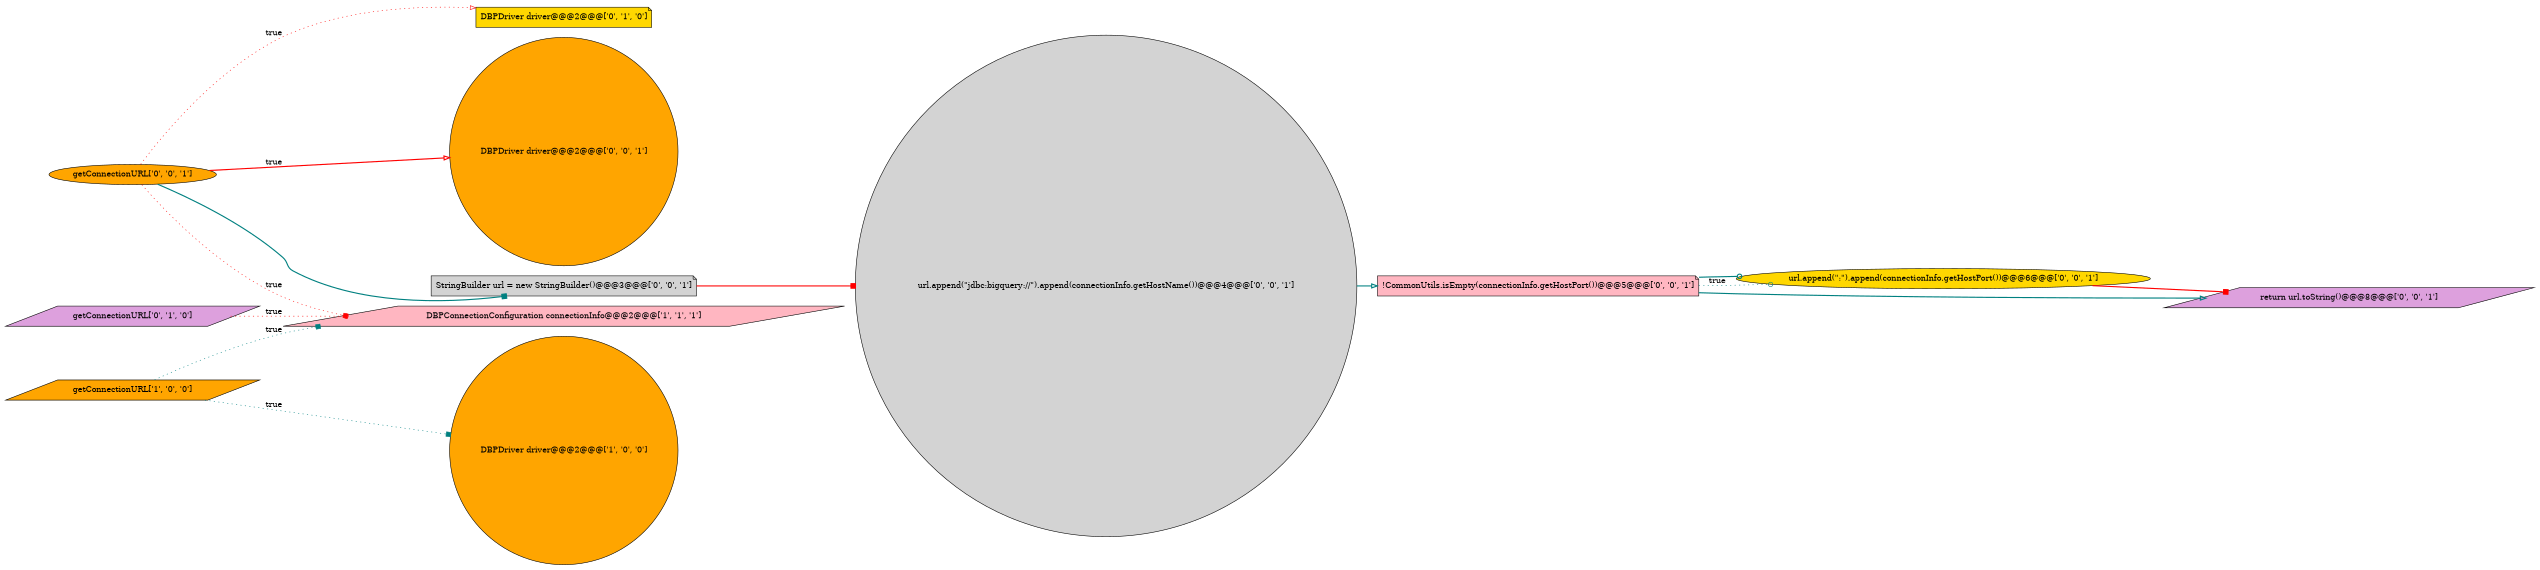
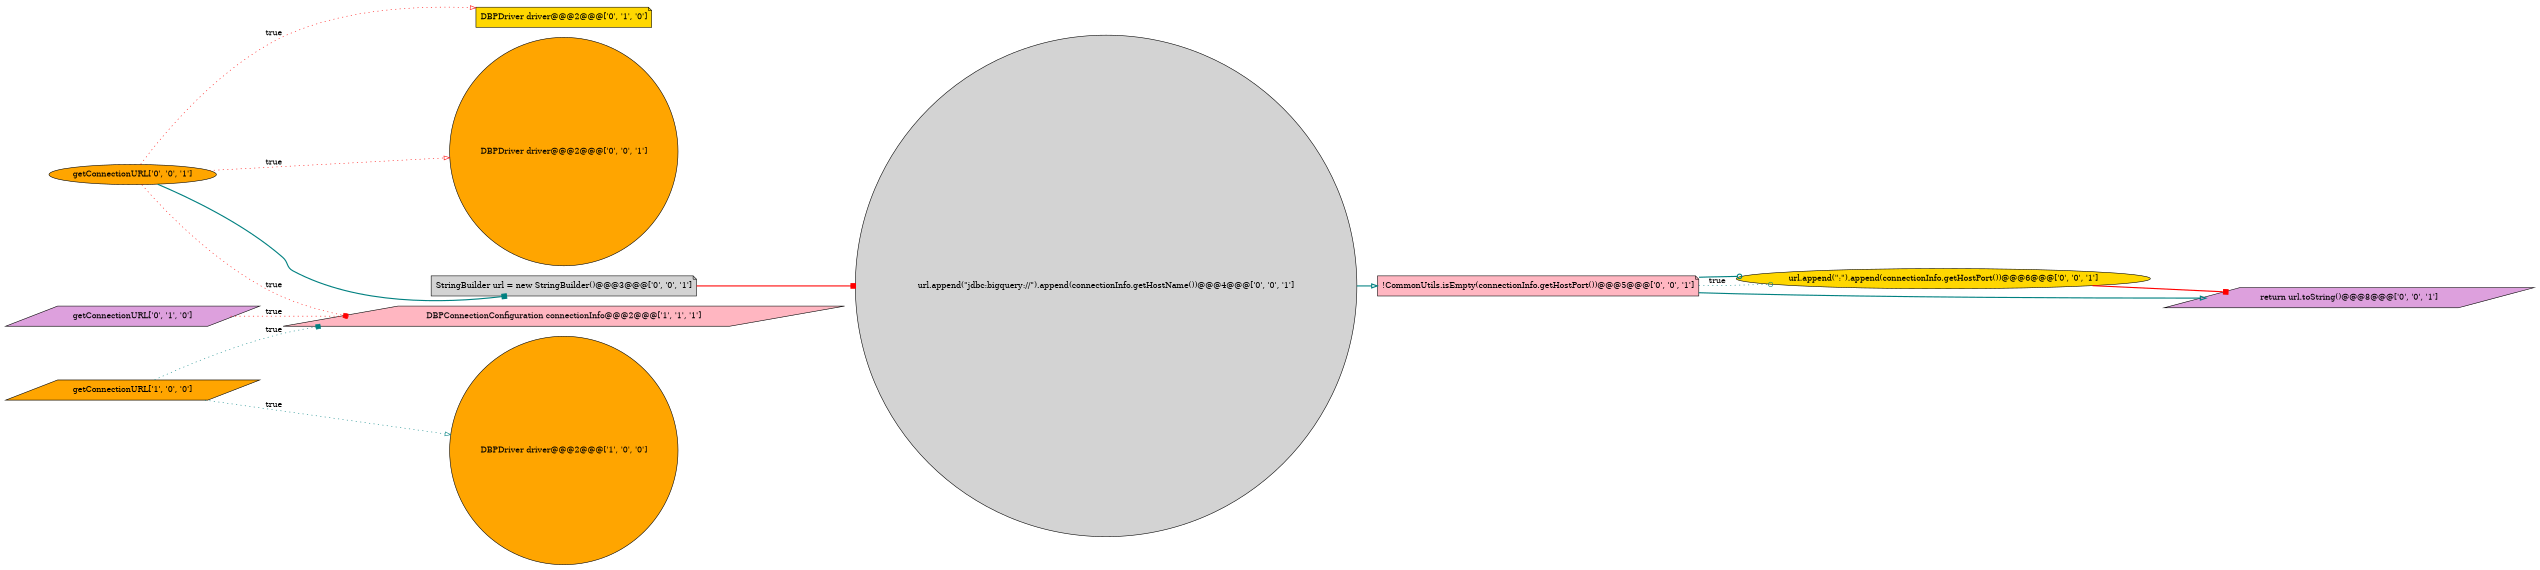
edge "getConnectionURL['0', '0', '1']" -> "DBPDriver driver@@@2@@@['0', '0', '1']": style bold -> dotted
edge "getConnectionURL['1', '0', '0']" -> "DBPDriver driver@@@2@@@['1', '0', '0']": arrowhead box -> onormal
